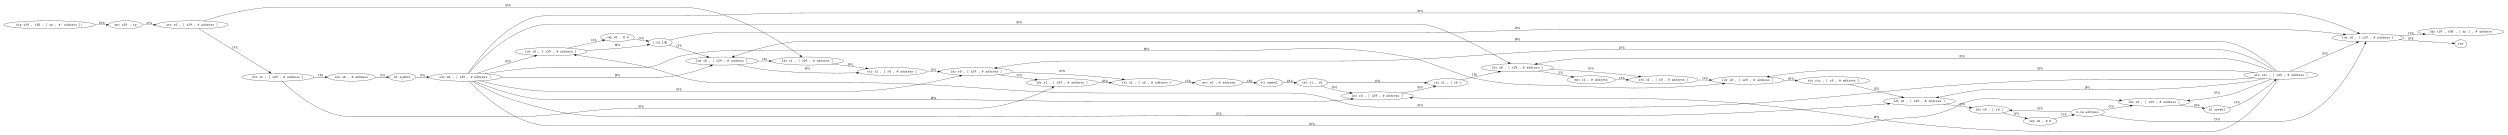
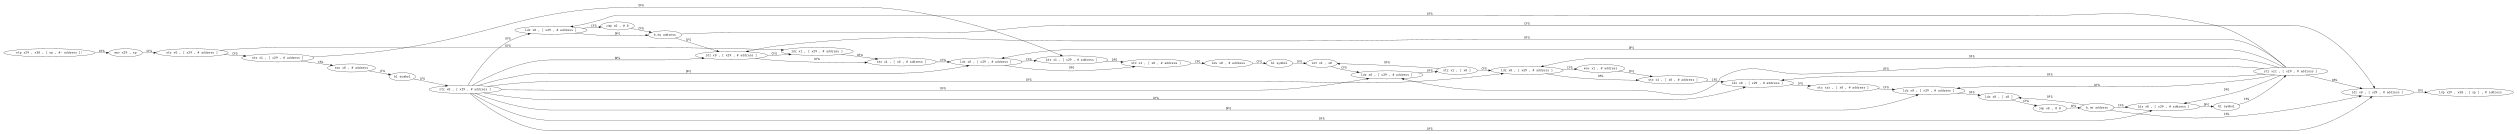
node "b.eq ldp": label "b.eq ldp" -> "b.eq address"
node "ret": removed
edge "ret x1 , x0" -> "str x1 , [ x0 ]": reversed
